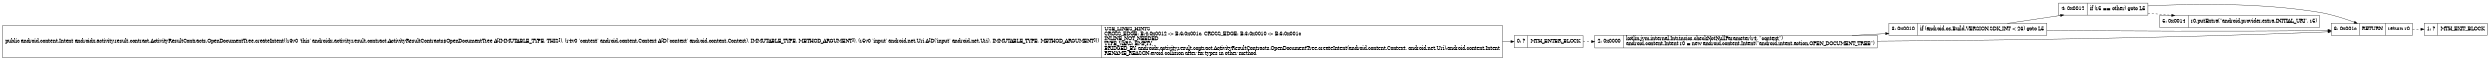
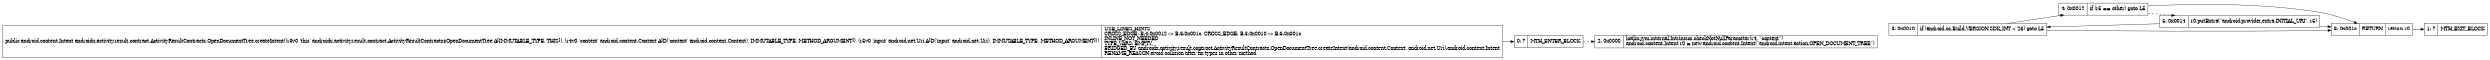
edge "6: 0x001c" -> "1: ?": style dashed -> solid
edge "2: 0x0000" -> "3: 0x0010": now "5: 0x0014" -> "3: 0x0010"
edge "2: 0x0000" -> "6: 0x001c": now "5: 0x0014" -> "6: 0x001c"
